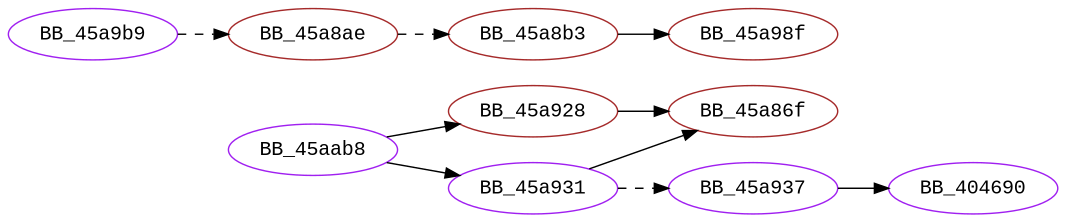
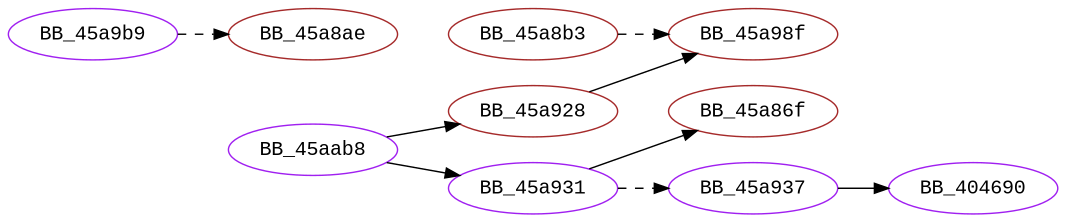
edge "BB_45a8ae" -> "BB_45a8b3": removed
edge "BB_45a8b3" -> "BB_45a98f": style solid -> dashed
edge "BB_45a928" -> "BB_45a86f": now "BB_45a928" -> "BB_45a98f"
